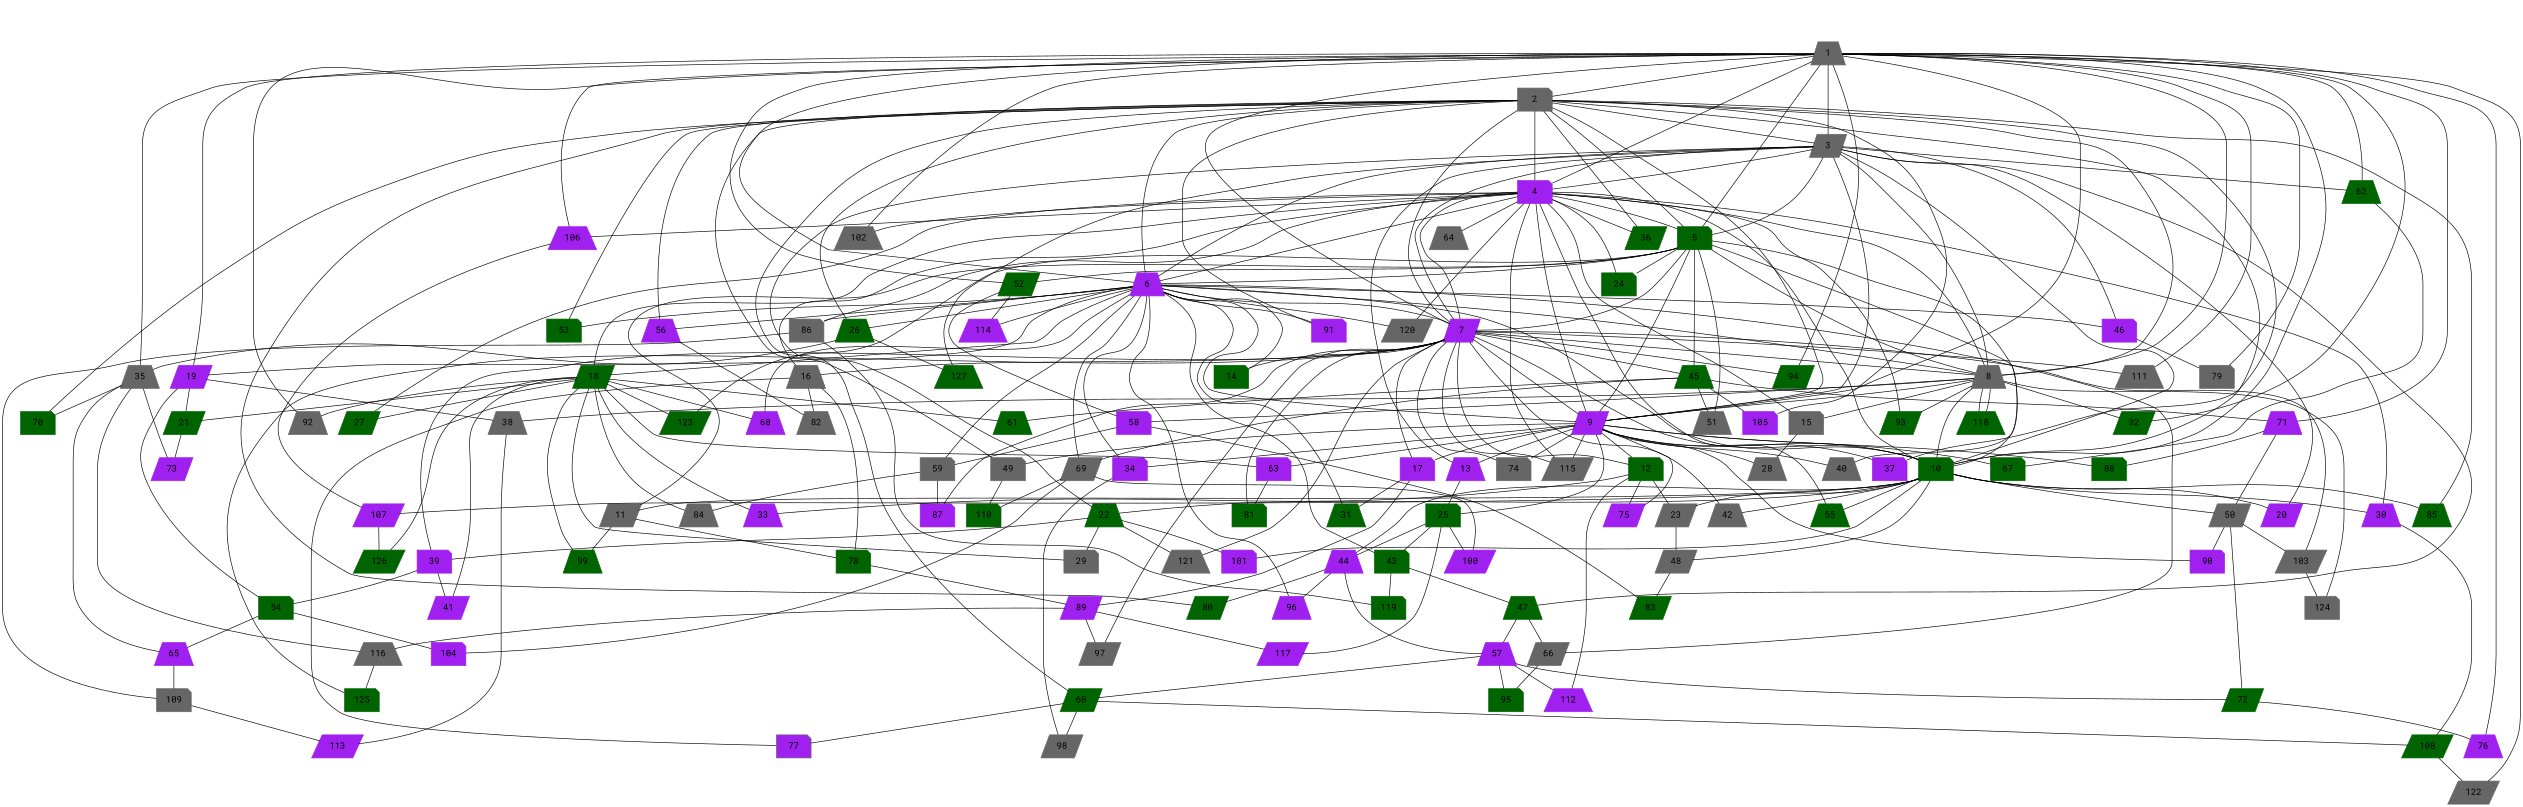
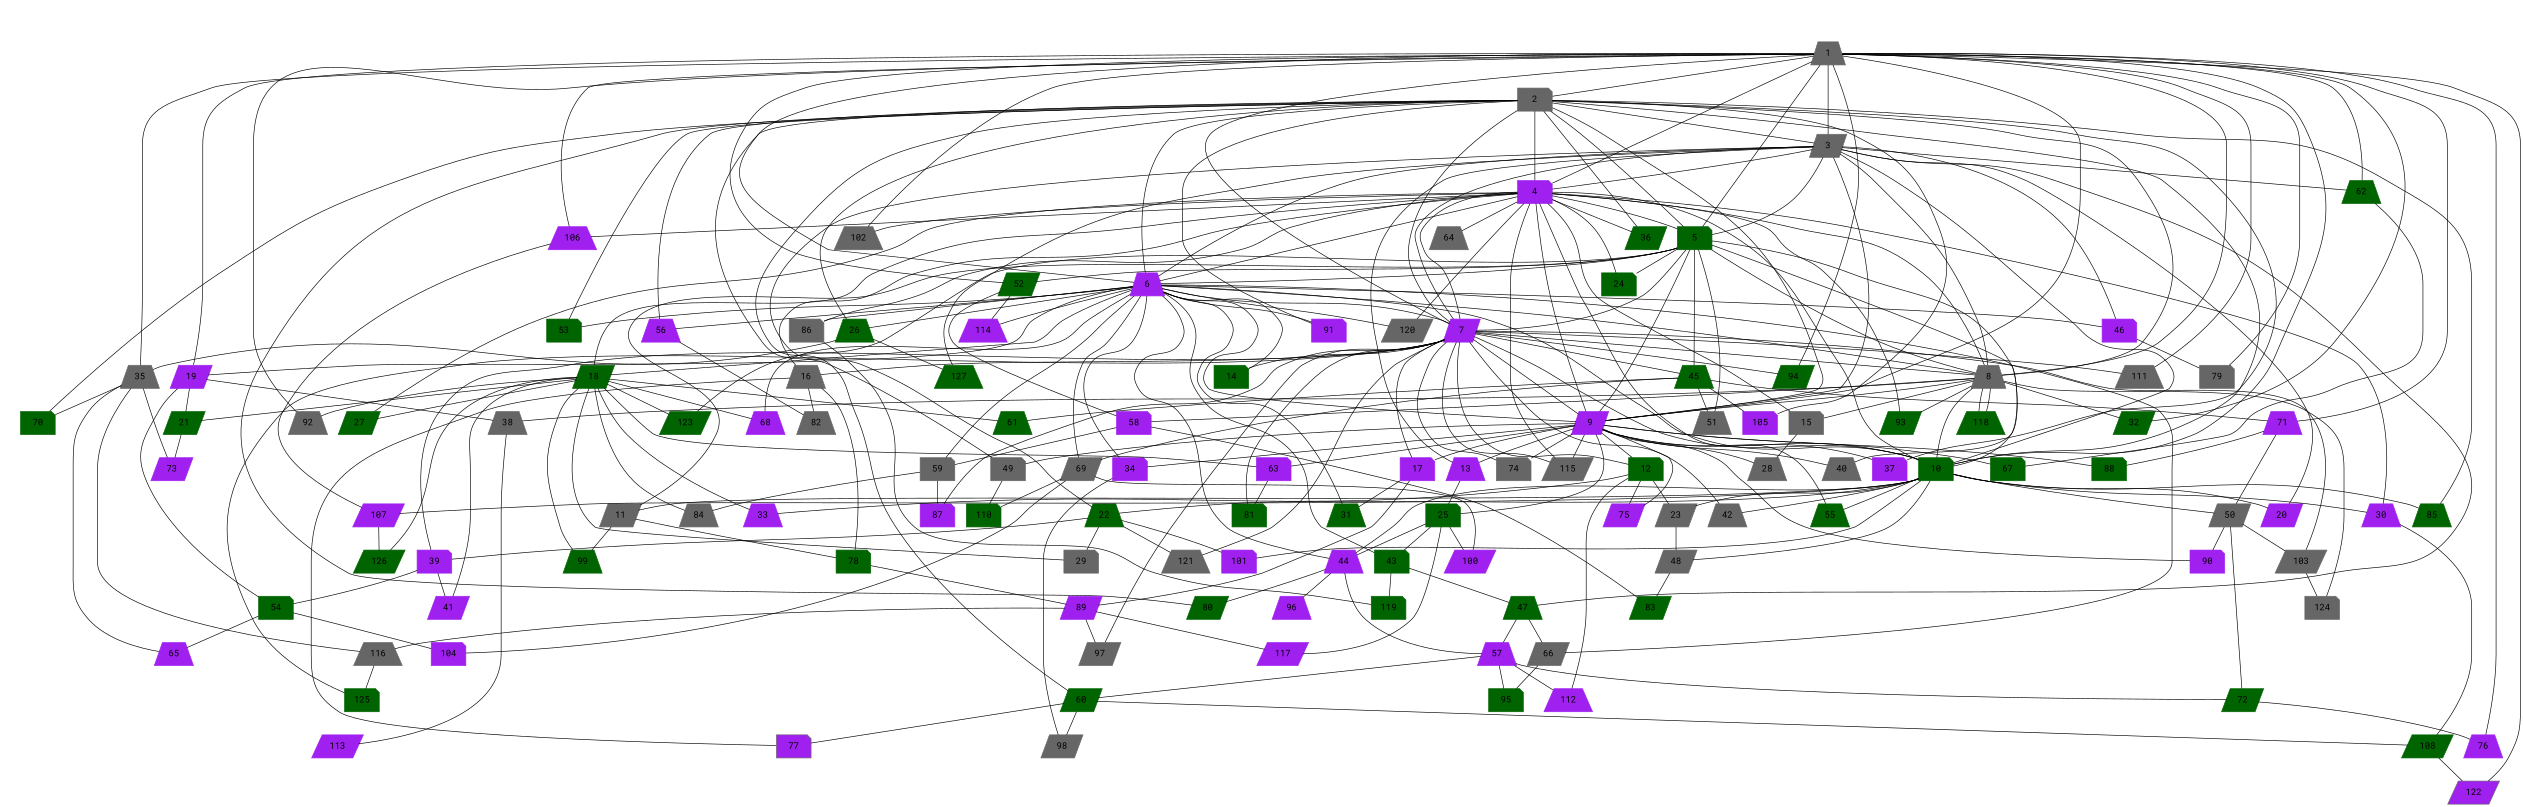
edge "6" -- "96": now "6" -- "44"
node "109": removed
node "122": fillcolor gray40 -> purple
